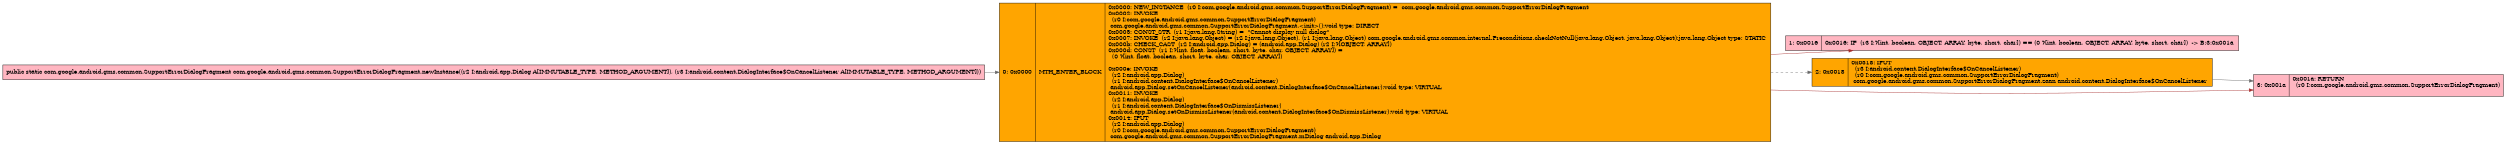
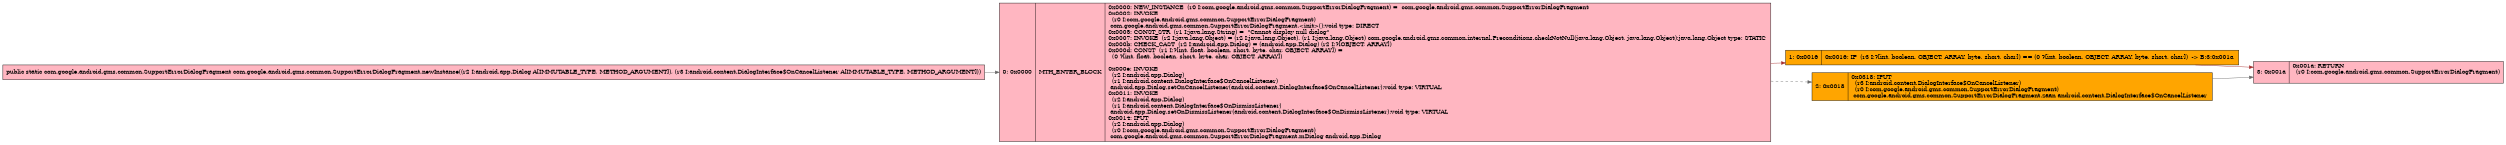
node "1: 0x0016": fillcolor lightpink -> orange
node "0: 0x0000": fillcolor orange -> lightpink
edge "0: 0x0000" -> "3: 0x001a": now "1: 0x0016" -> "3: 0x001a"
